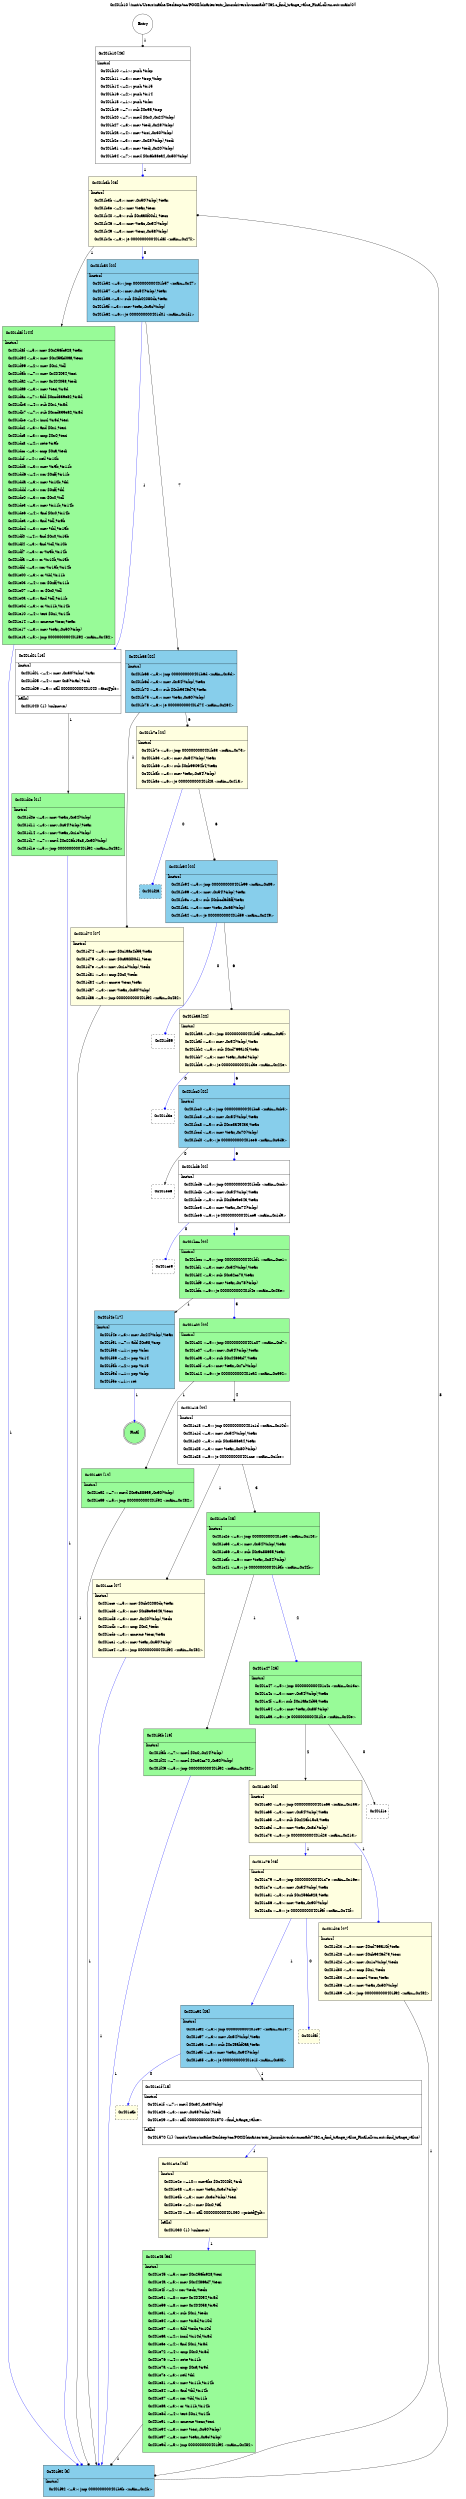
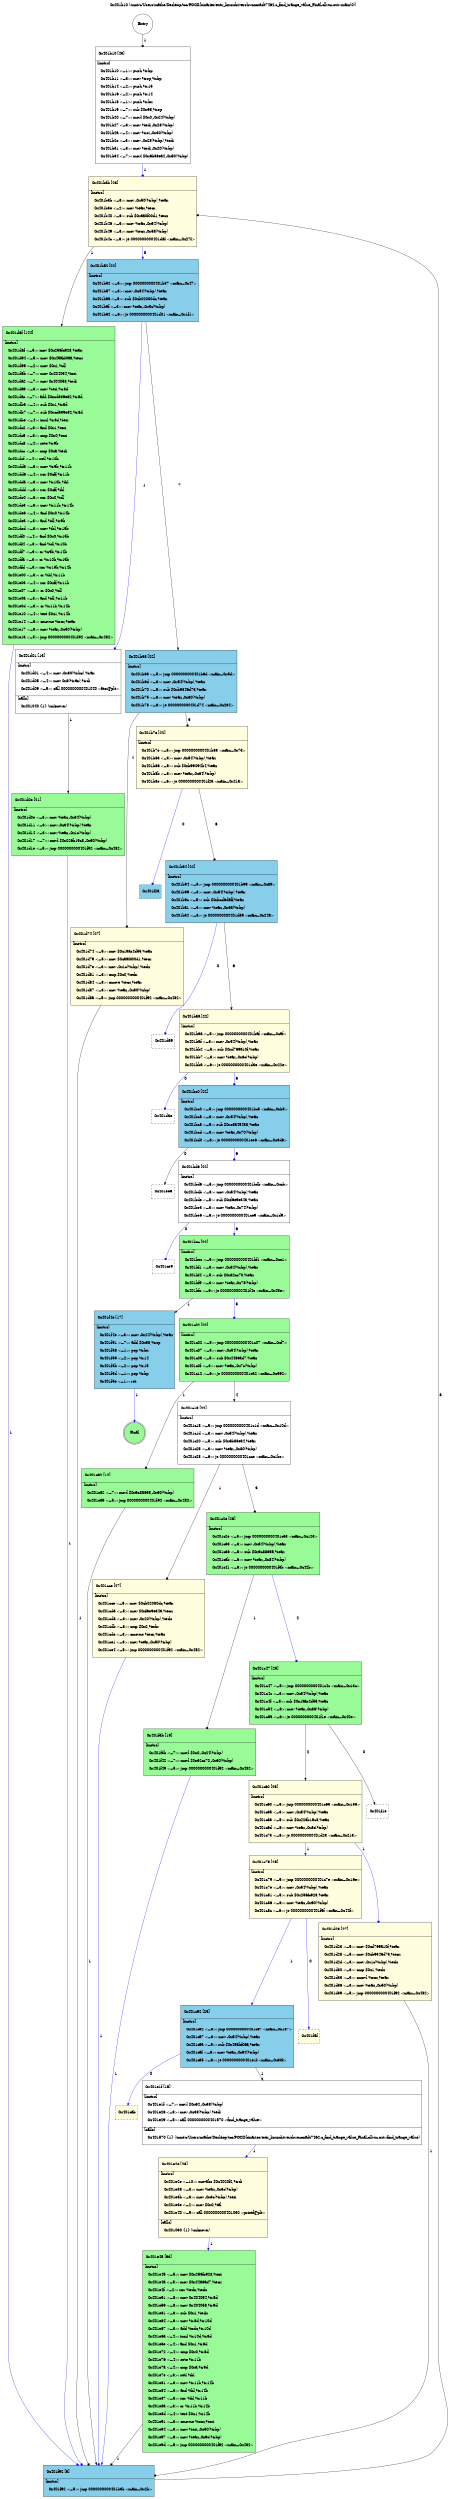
edge "0x401b94 [22]" -> "0x401baa [22]": arrowhead dot -> normal
